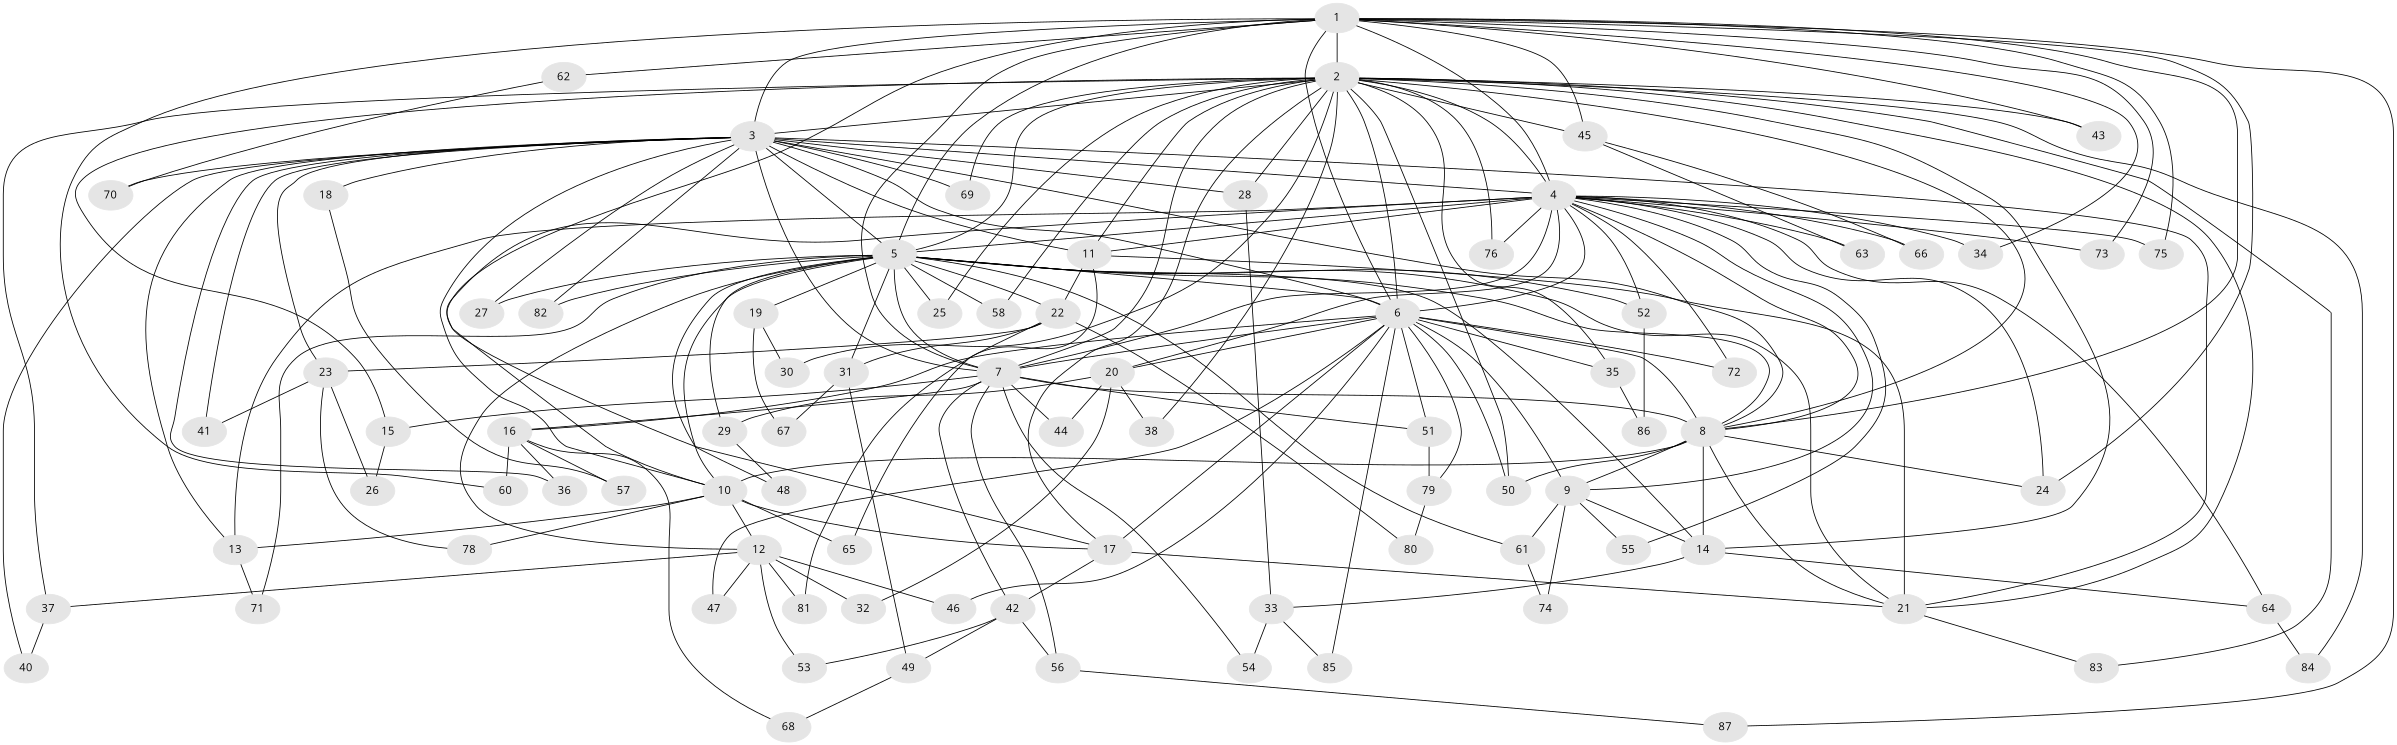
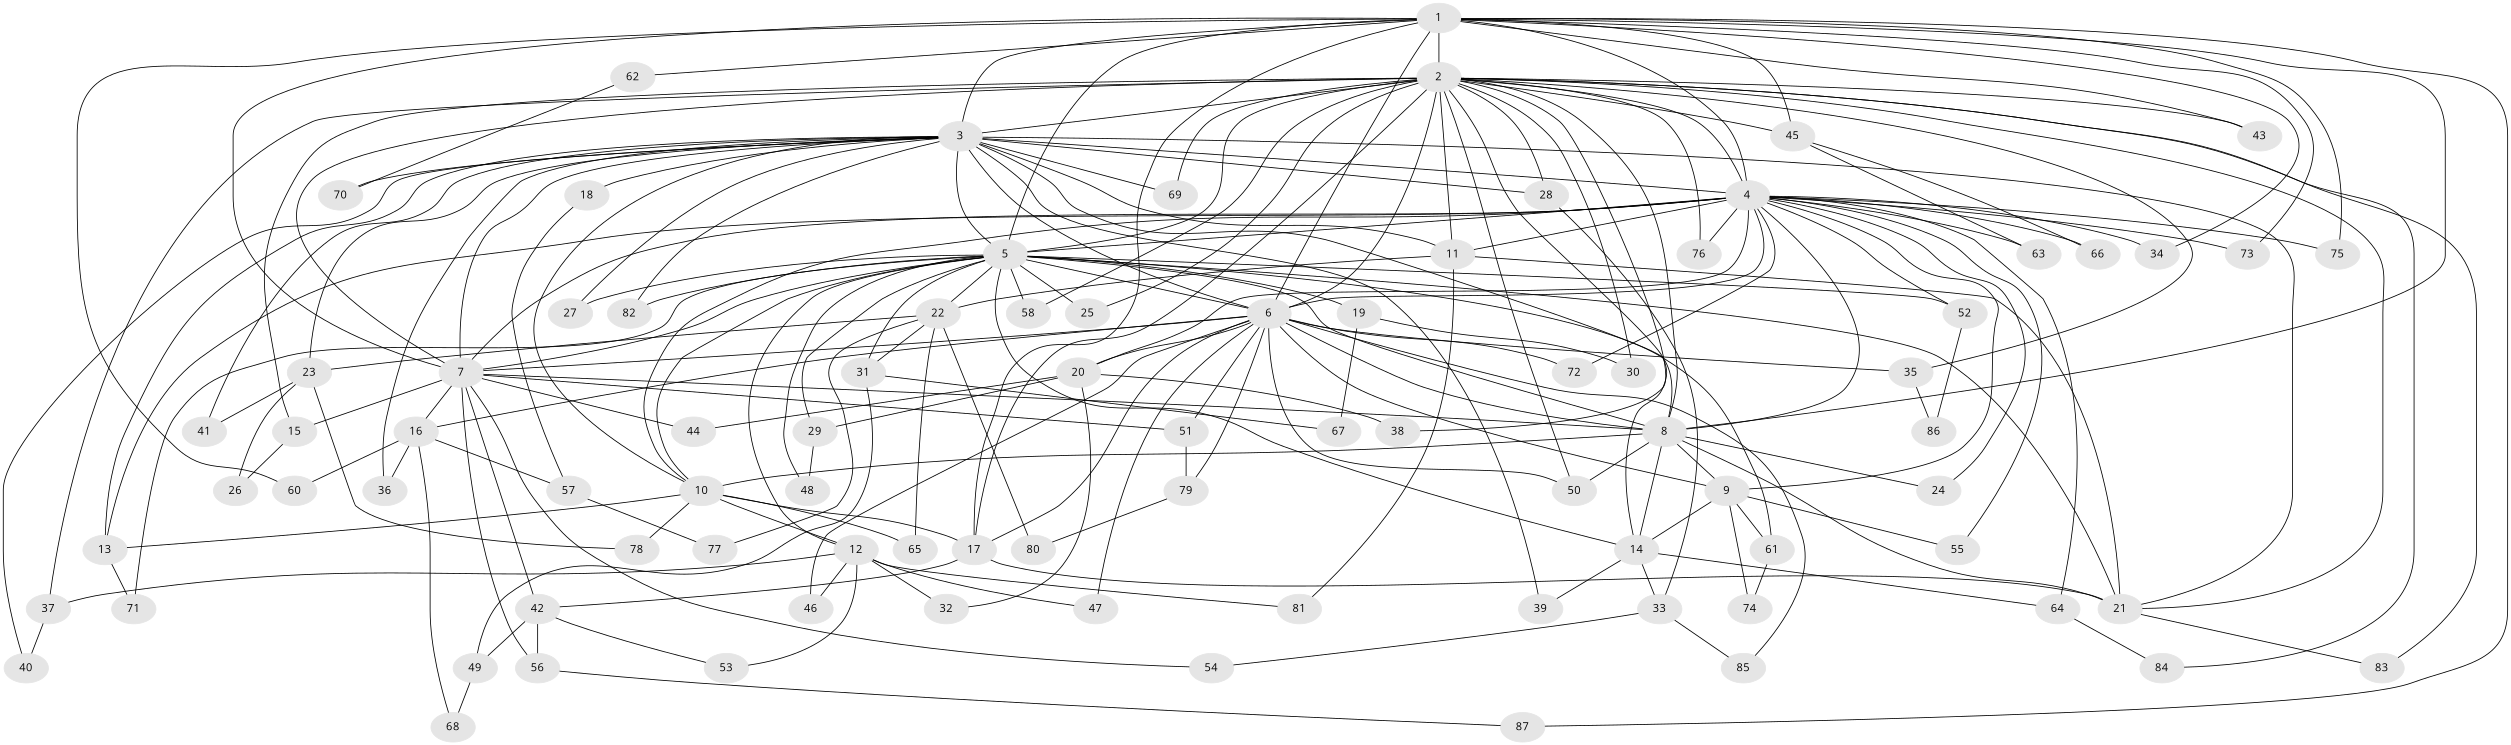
edge "1" -- "24": removed
node "77": added
node "39": added
